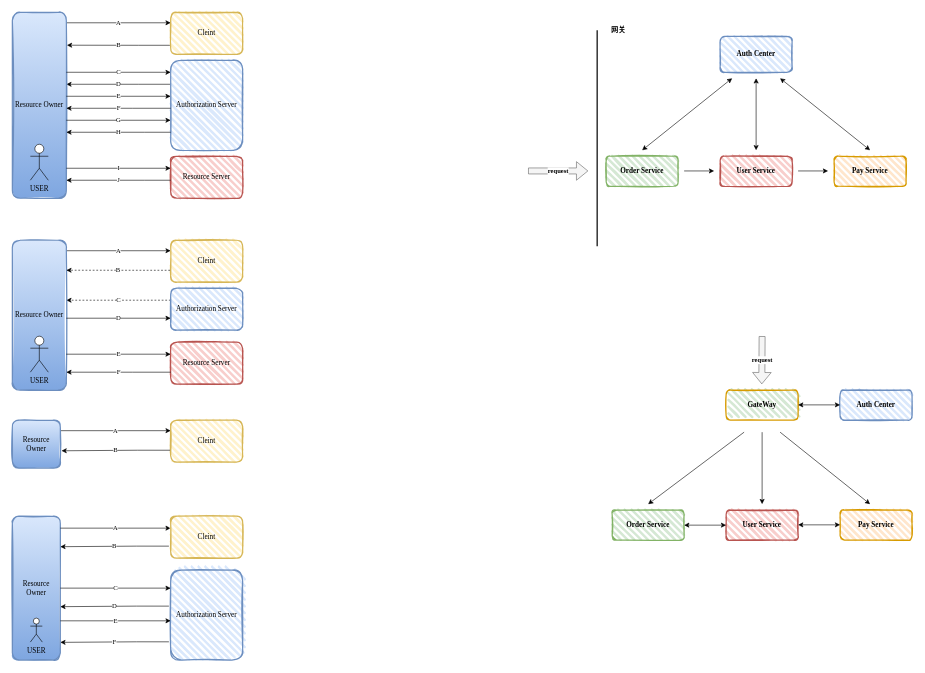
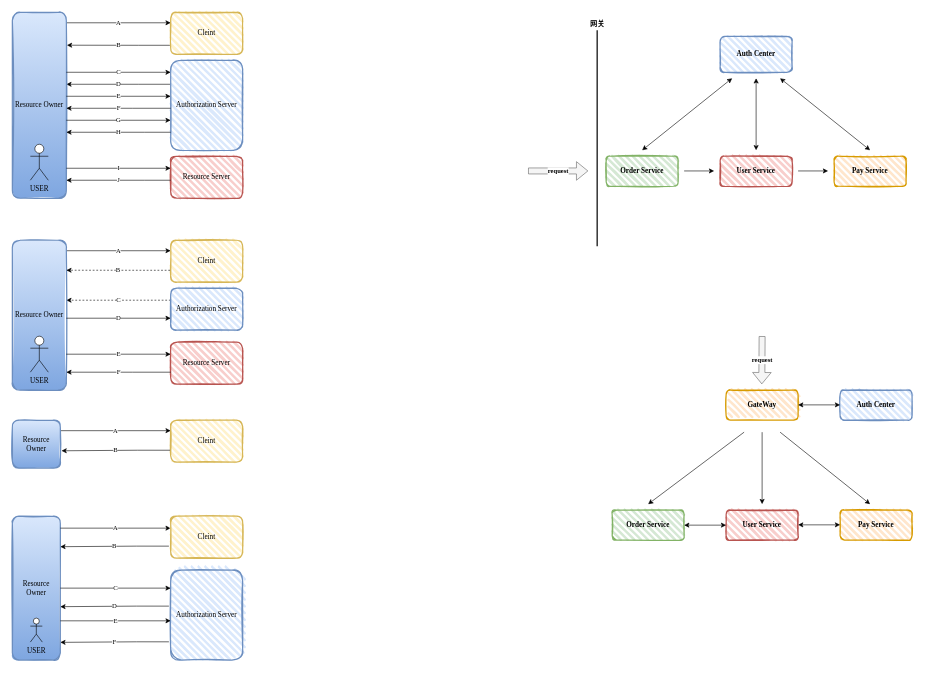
node "网关": moved (618, 30) -> (597, 24)
node "GateWay": fillcolor #d5e8d4 -> #ffe6cc
